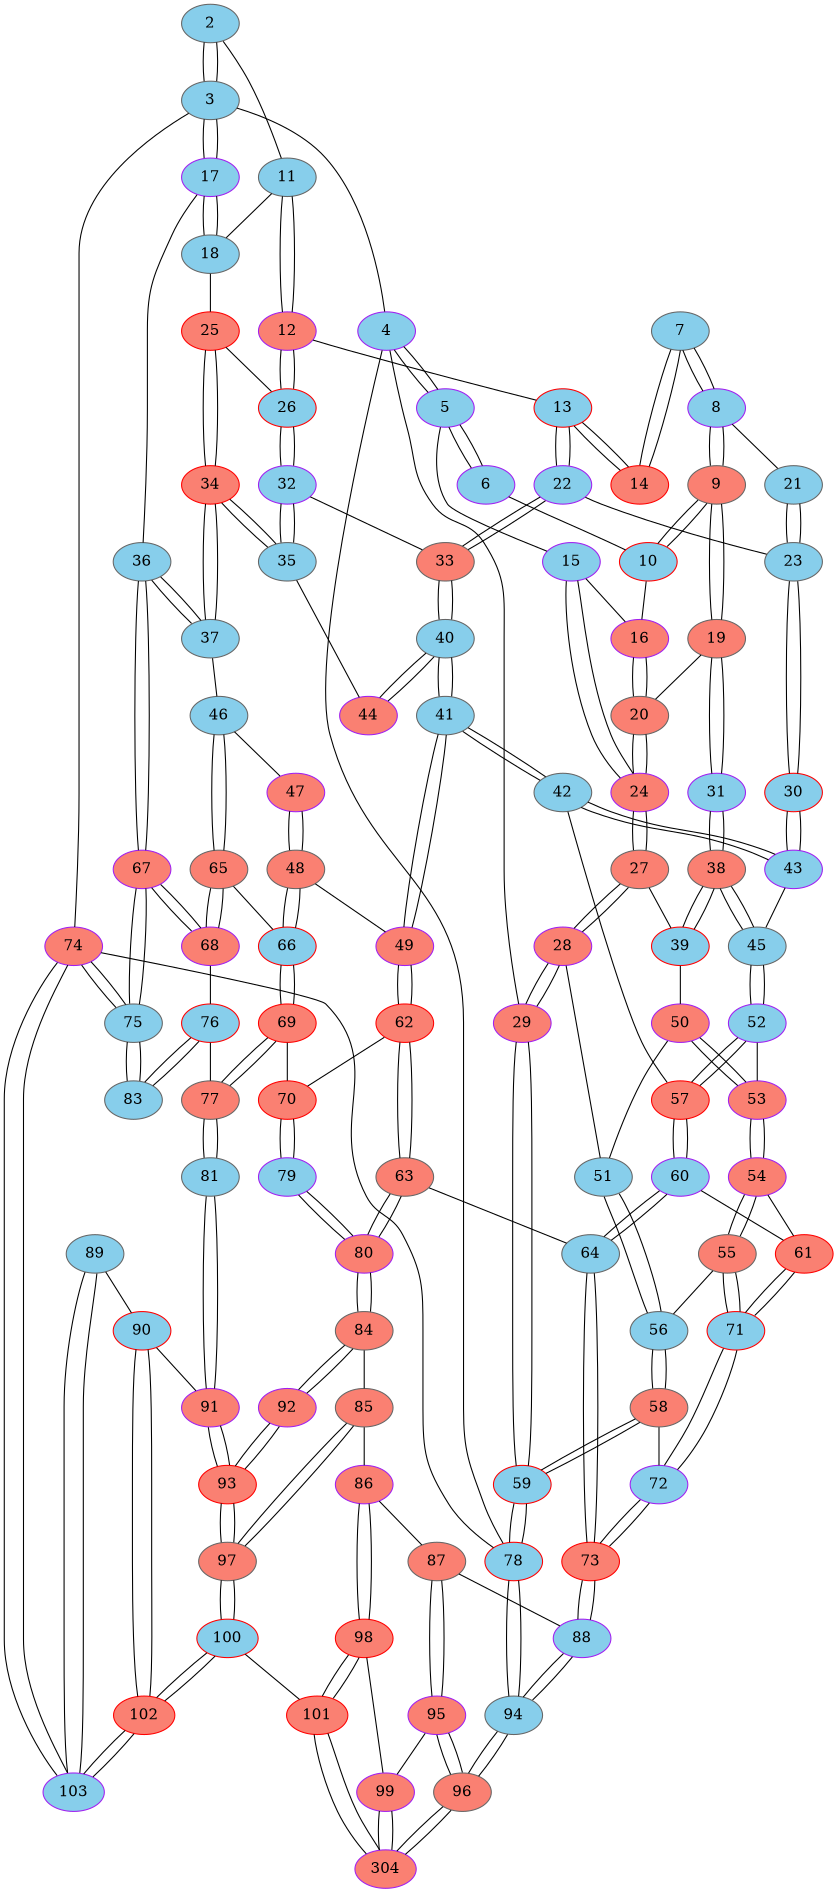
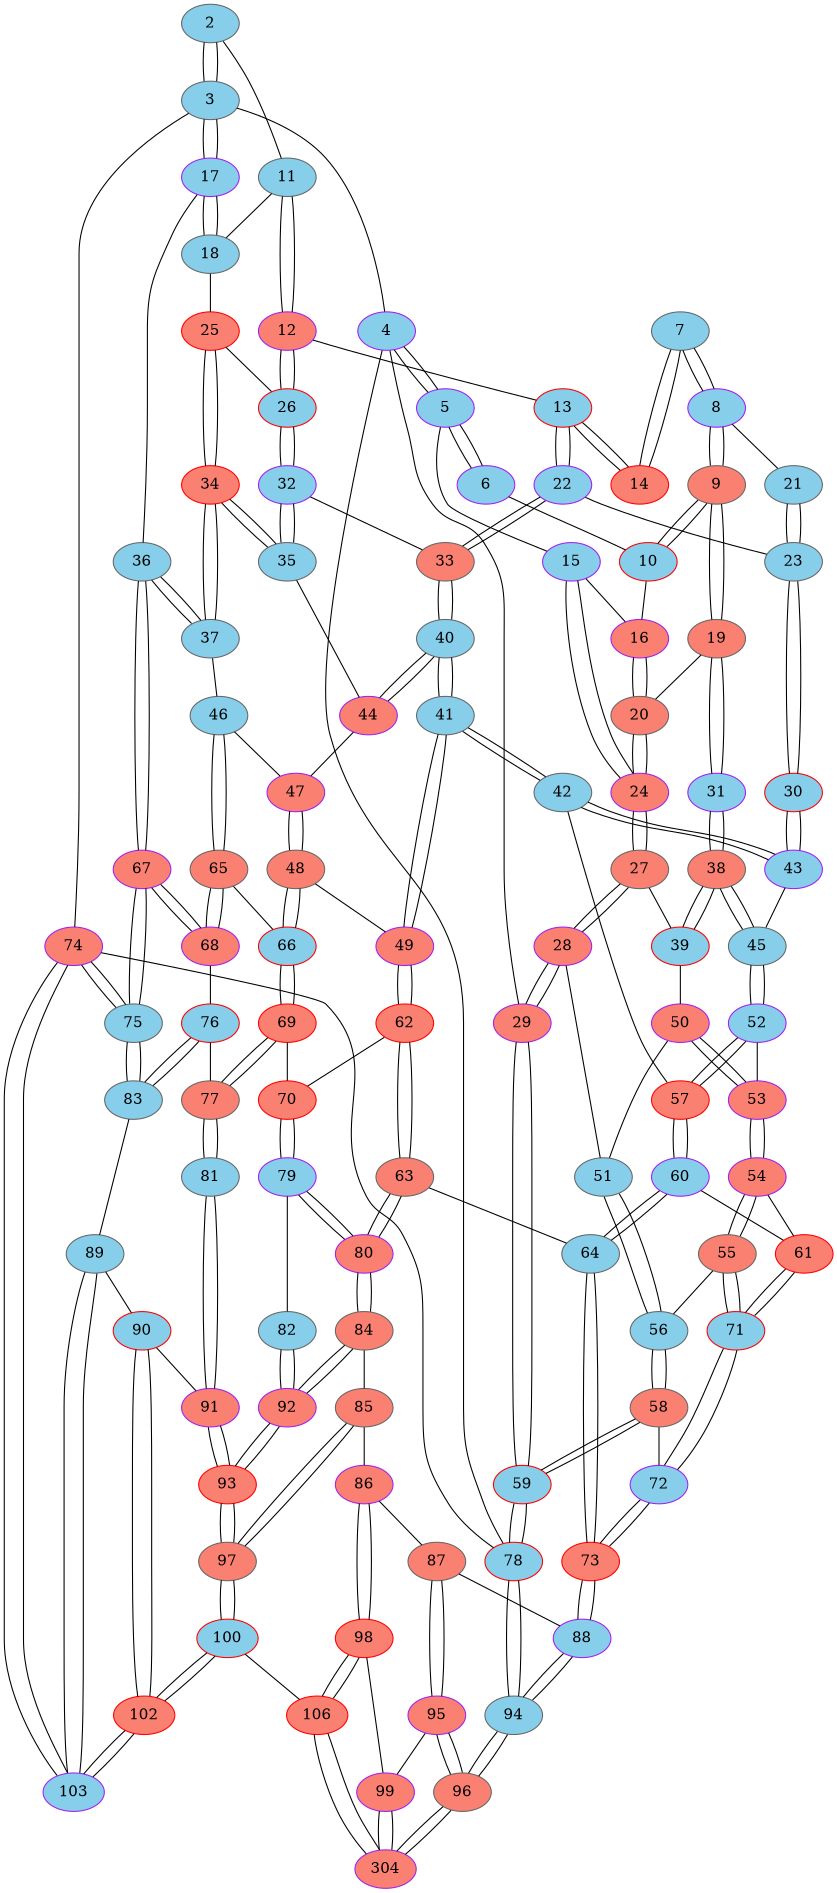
edge "44" -- "47": added
edge "83" -- "89": added
node "82": added
node "101": label "101" -> "106"
